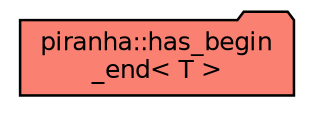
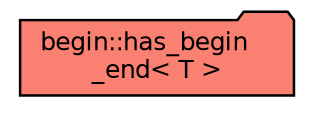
node "piranha::has_begin _end< T >": label "piranha::has_begin _end< T >" -> "begin::has_begin _end< T >"
